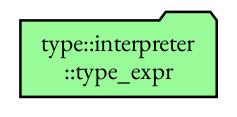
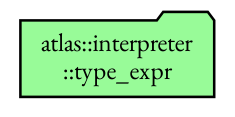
node "type::interpreter ::type_expr": label "type::interpreter ::type_expr" -> "atlas::interpreter ::type_expr"
